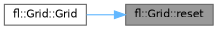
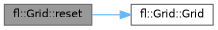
edge "fl::Grid::Grid" -> "fl::Grid::reset": reversed
